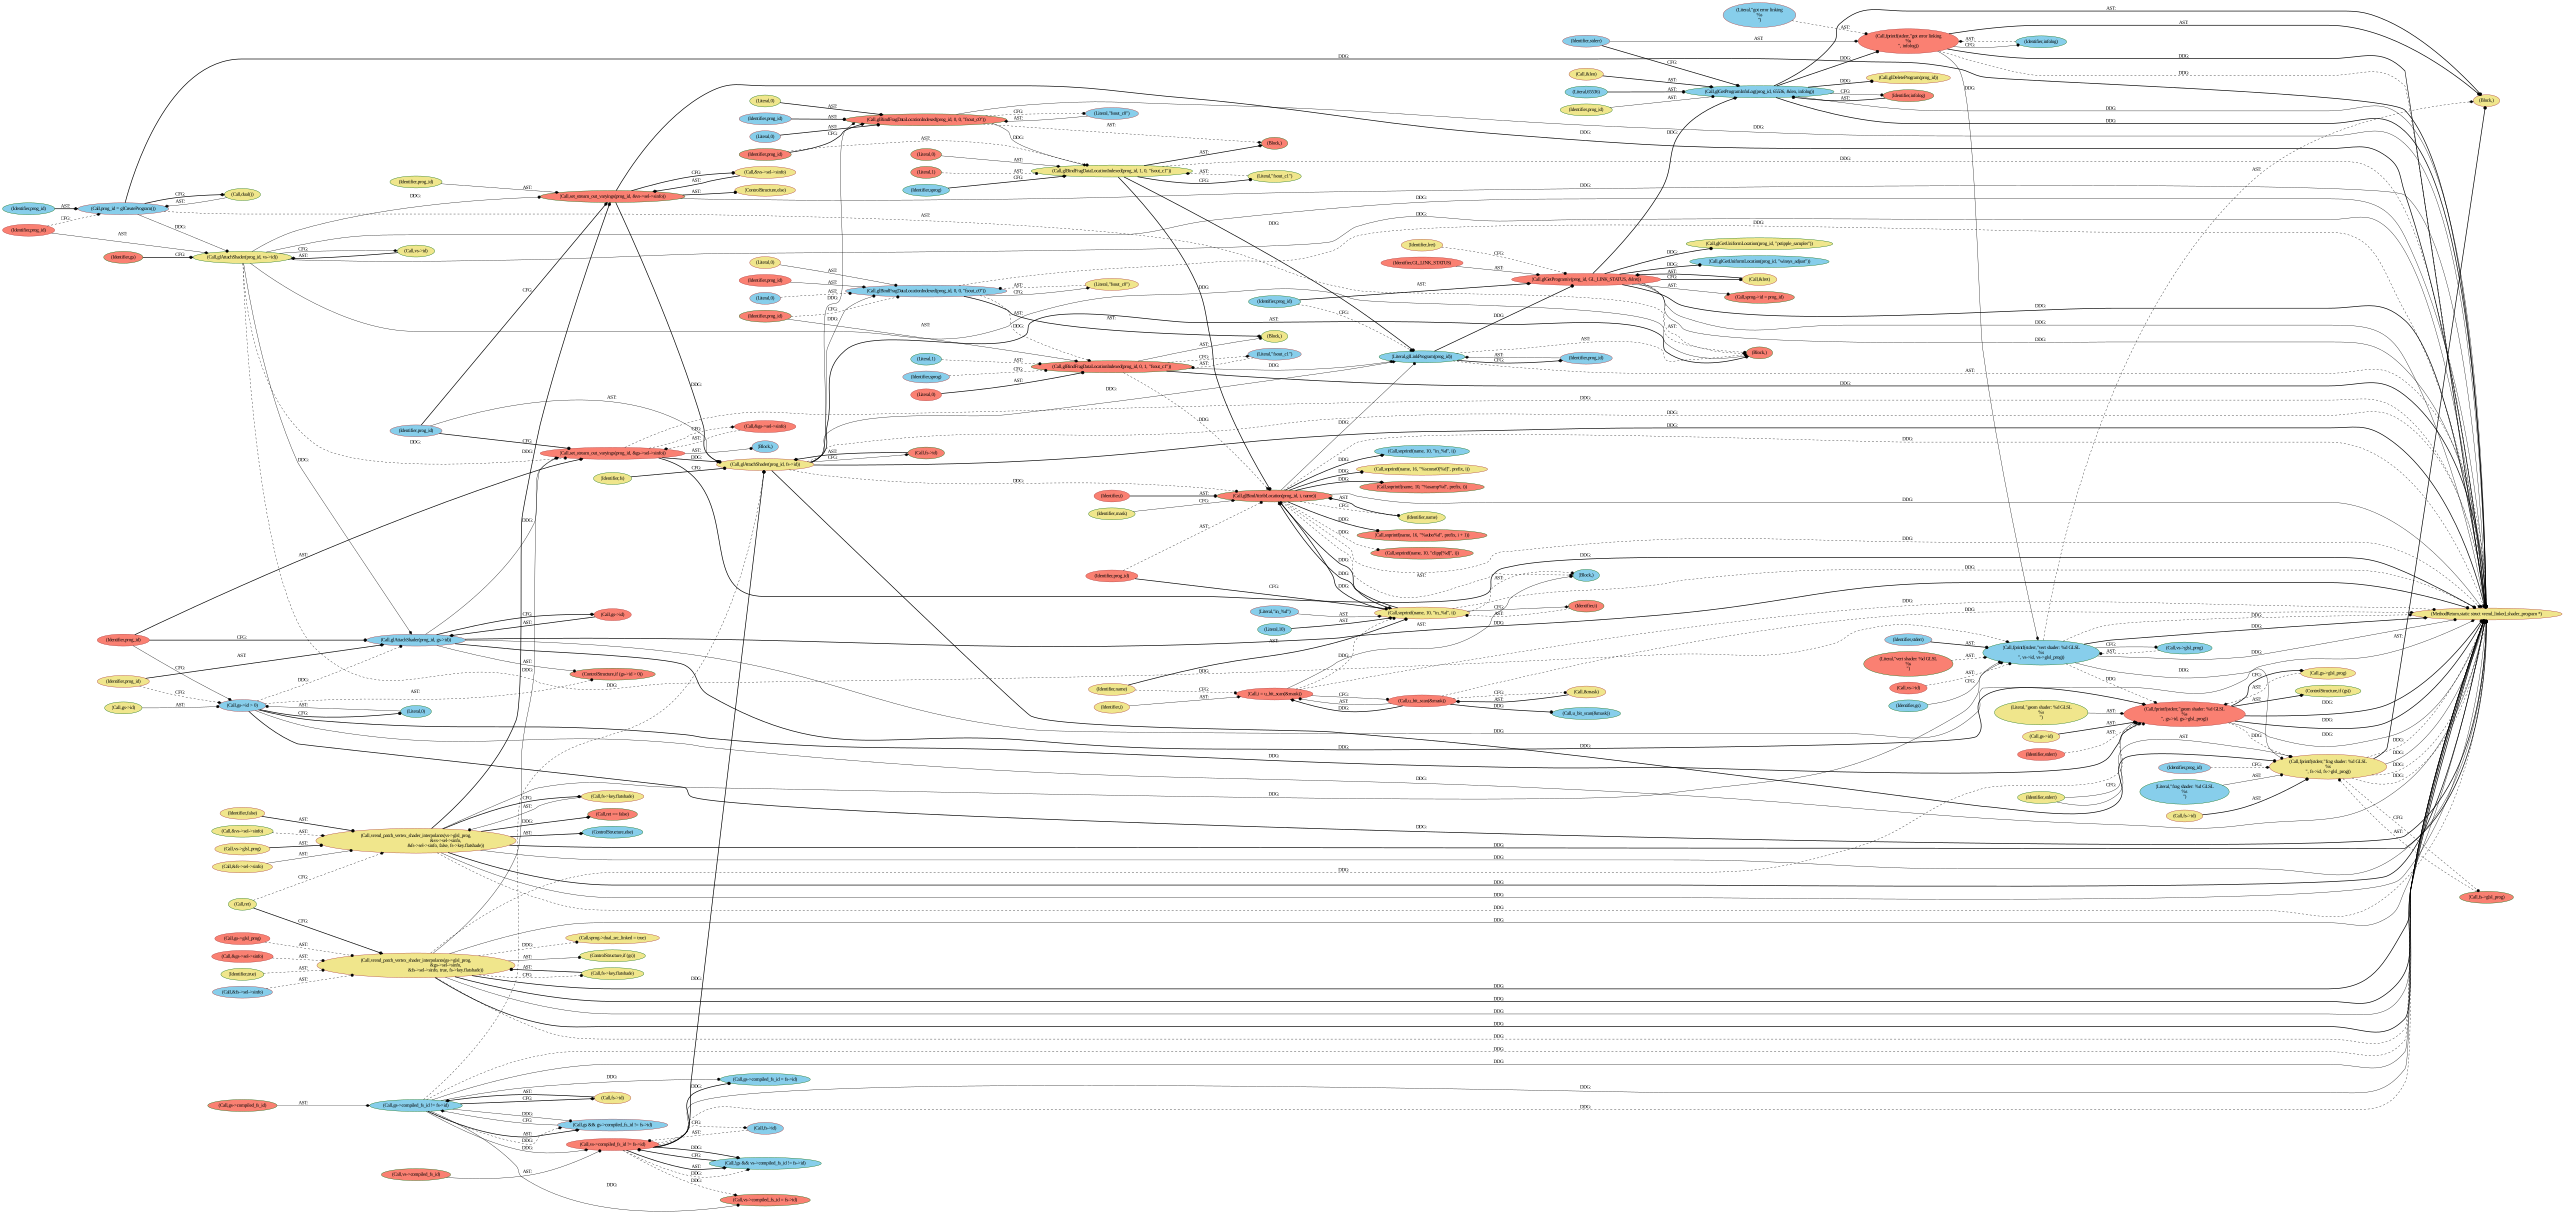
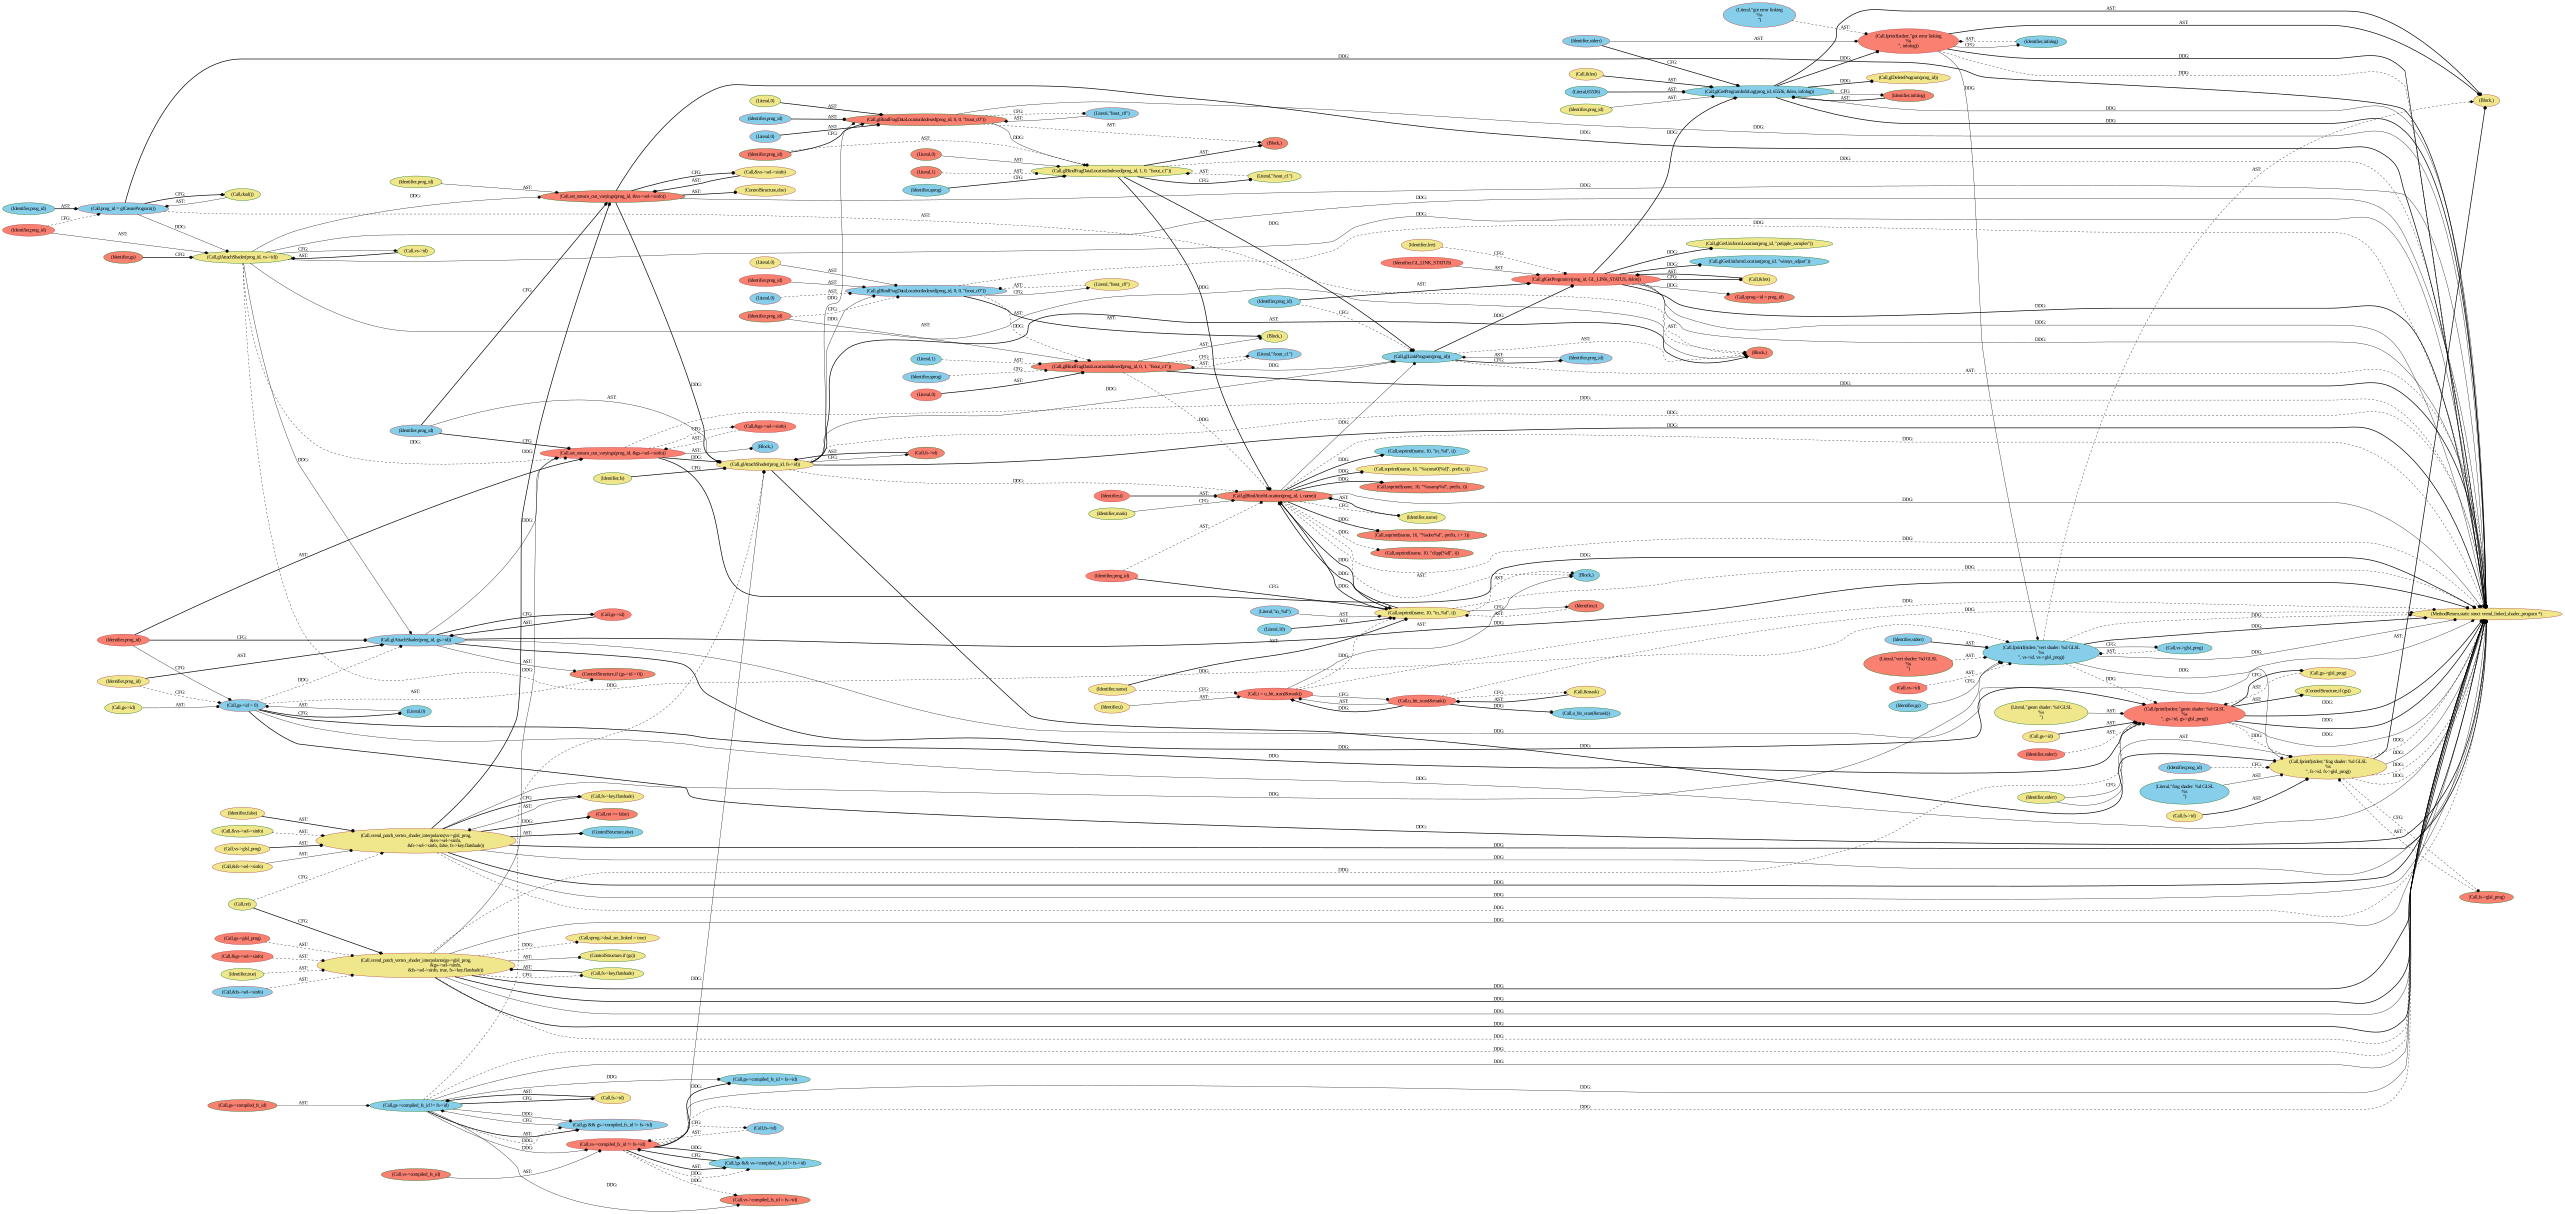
edge "(Call,glGetProgramiv(prog_id, GL_LINK_STATUS, &lret))" -> "(Call,sprog->id = prog_id)": label "AST: " -> "DDG: "
node "(Literal,glLinkProgram(prog_id))": label "(Literal,glLinkProgram(prog_id))" -> "(Call,glLinkProgram(prog_id))"
edge "(Call,vs->compiled_fs_id != fs->id)" -> "(Call,glAttachShader(prog_id, fs->id))": style bold -> solid
